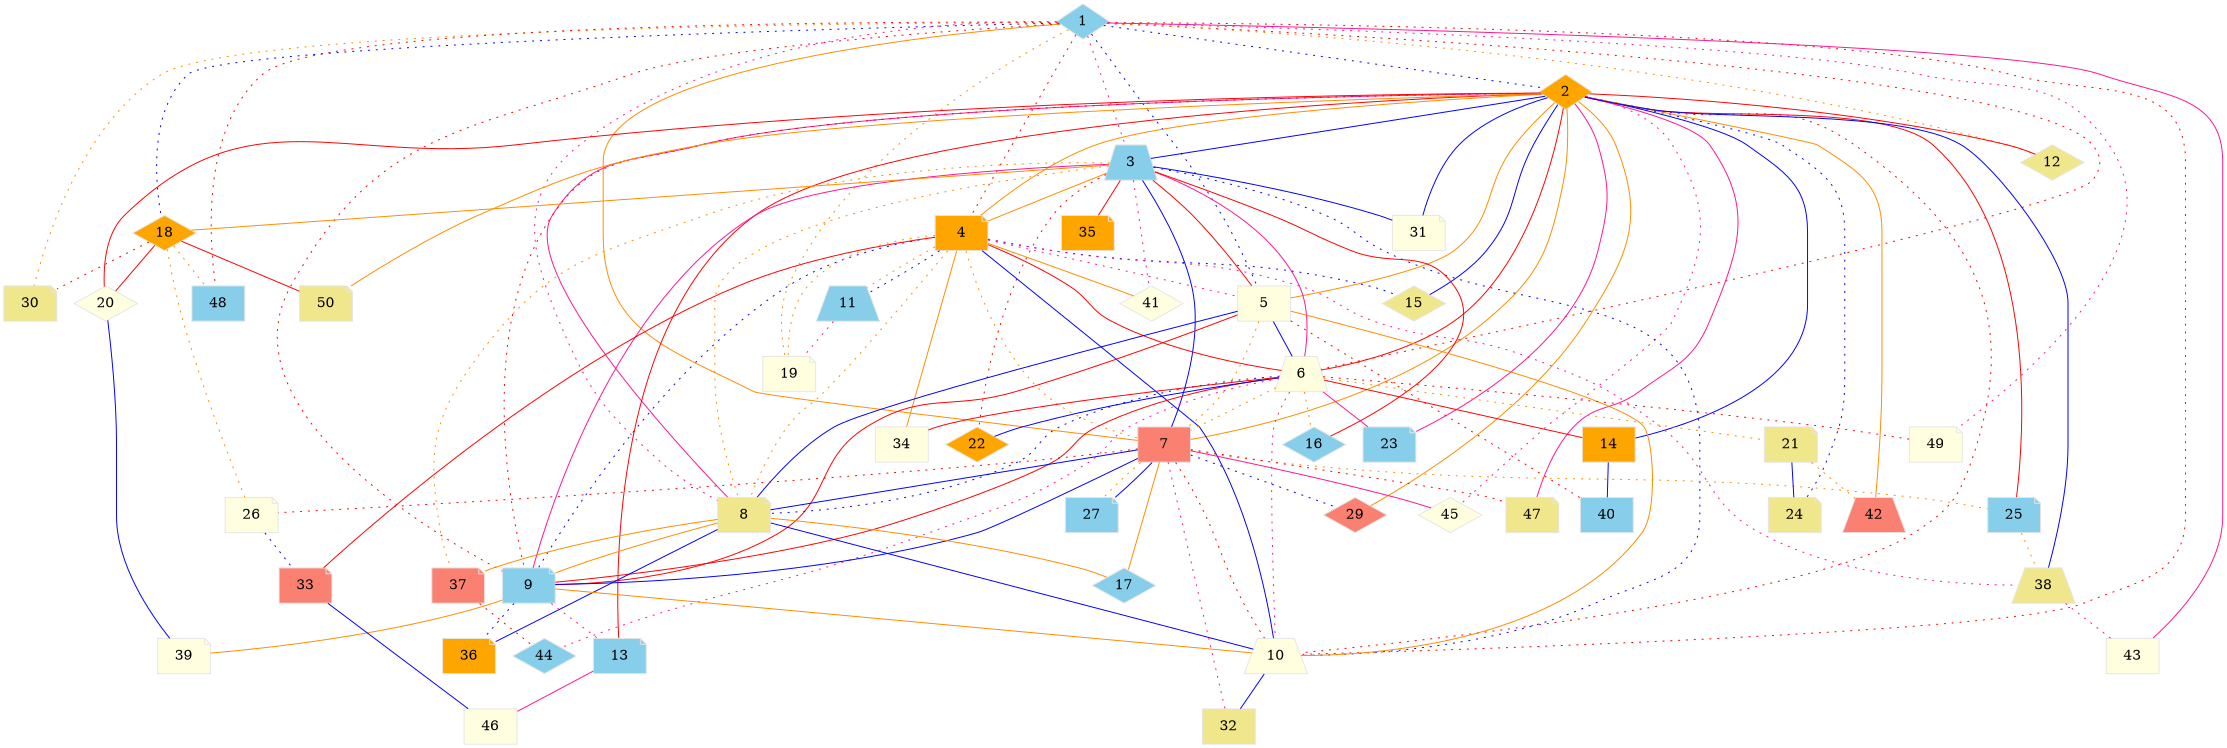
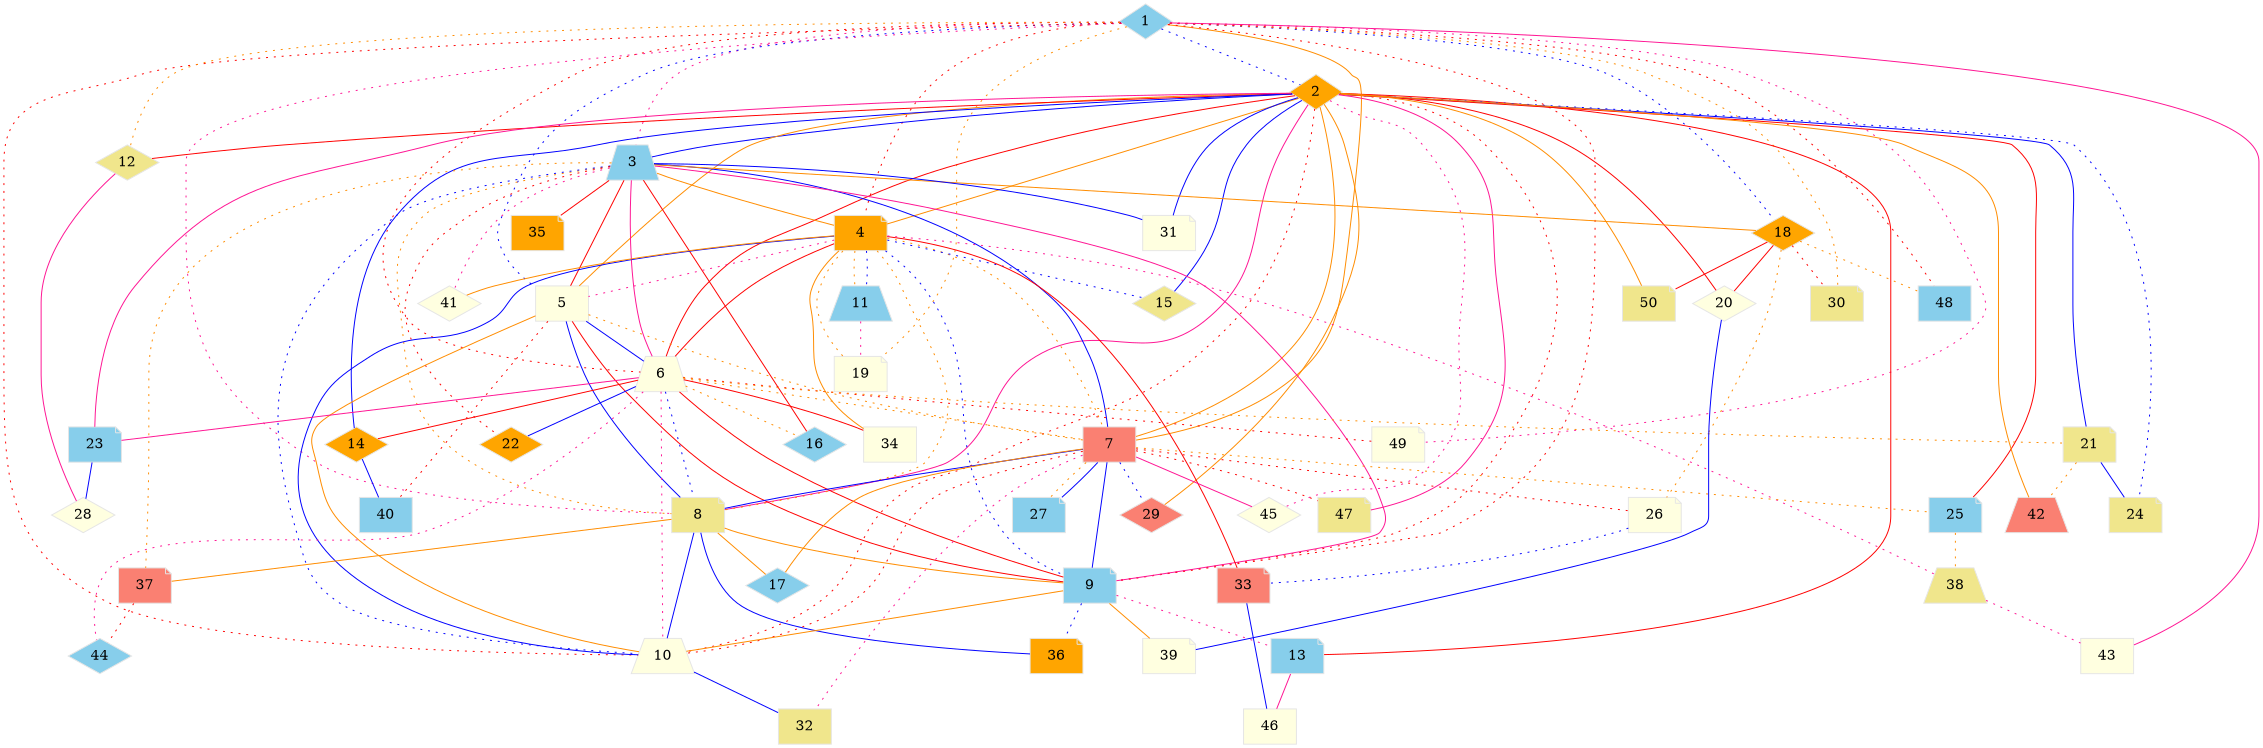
edge "2" -- "38": now "2" -- "21"
node "14": shape box -> diamond
node "28": added
